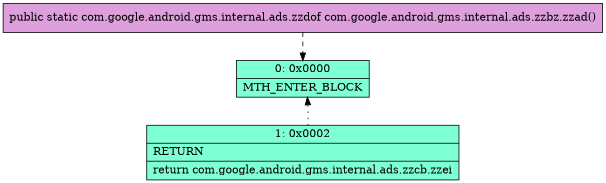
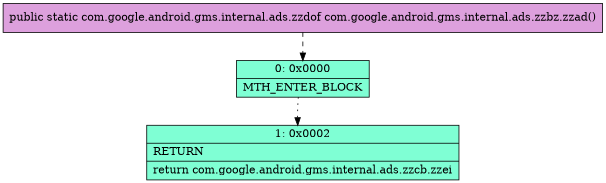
edge "1: 0x0002" -> "0: 0x0000": reversed
